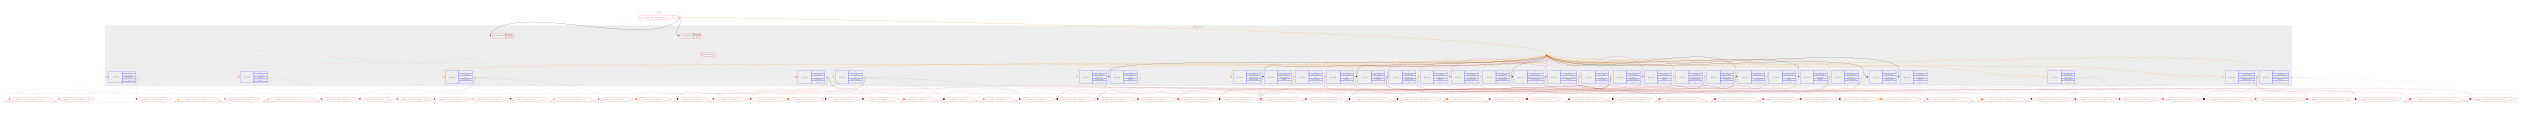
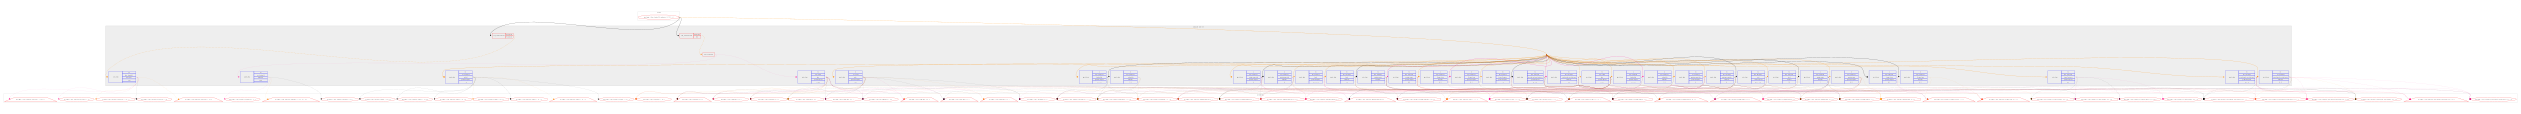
node "portage://dev-haskell/hscolour-1.23-r1": added
